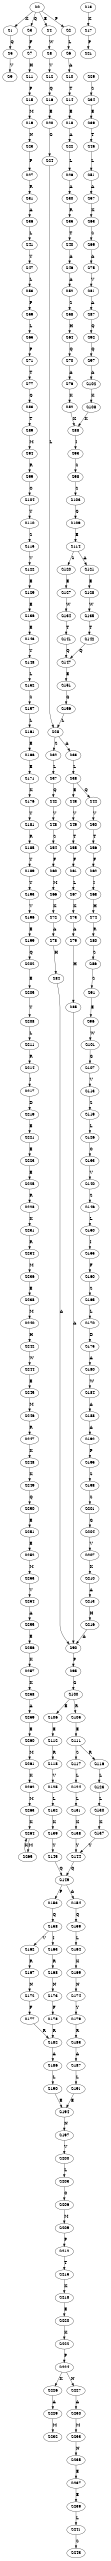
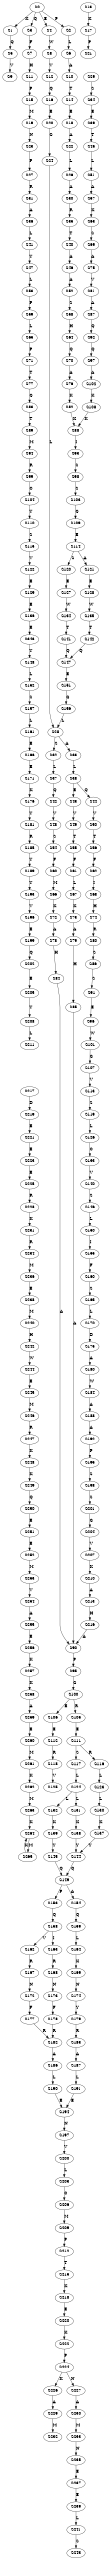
node "S143": label "S143" -> "S343"
node "S214": removed
edge "S125" -> "S132": now "S124" -> "S132"
